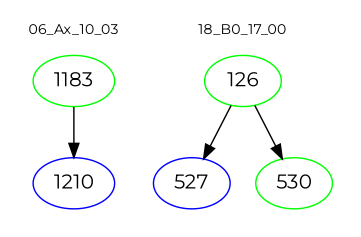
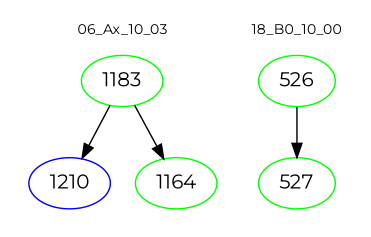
cluster "18_B0_17_00": label "18_B0_17_00" -> "18_B0_10_00"
node "126": label "126" -> "526"
node "1164": added
node "527": color blue -> green
node "530": removed
